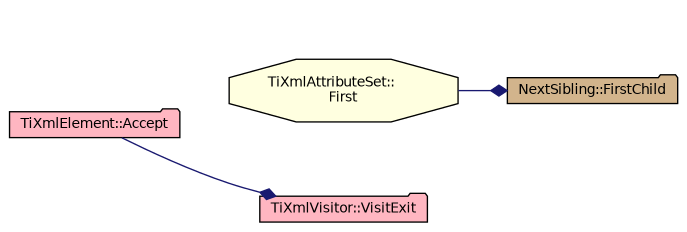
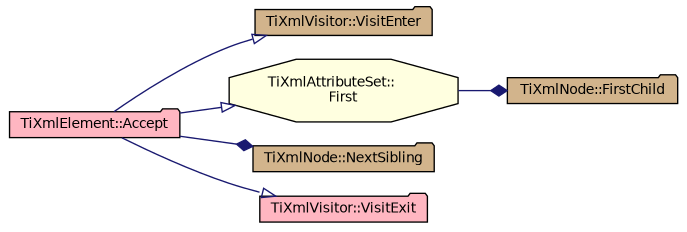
node "TiXmlVisitor::VisitEnter": added
node "NextSibling::FirstChild": label "NextSibling::FirstChild" -> "TiXmlNode::FirstChild"
edge "TiXmlElement::Accept" -> "TiXmlAttributeSet:: First": added
node "TiXmlNode::NextSibling": added
edge "TiXmlElement::Accept" -> "TiXmlVisitor::VisitExit": arrowhead diamond -> onormal
